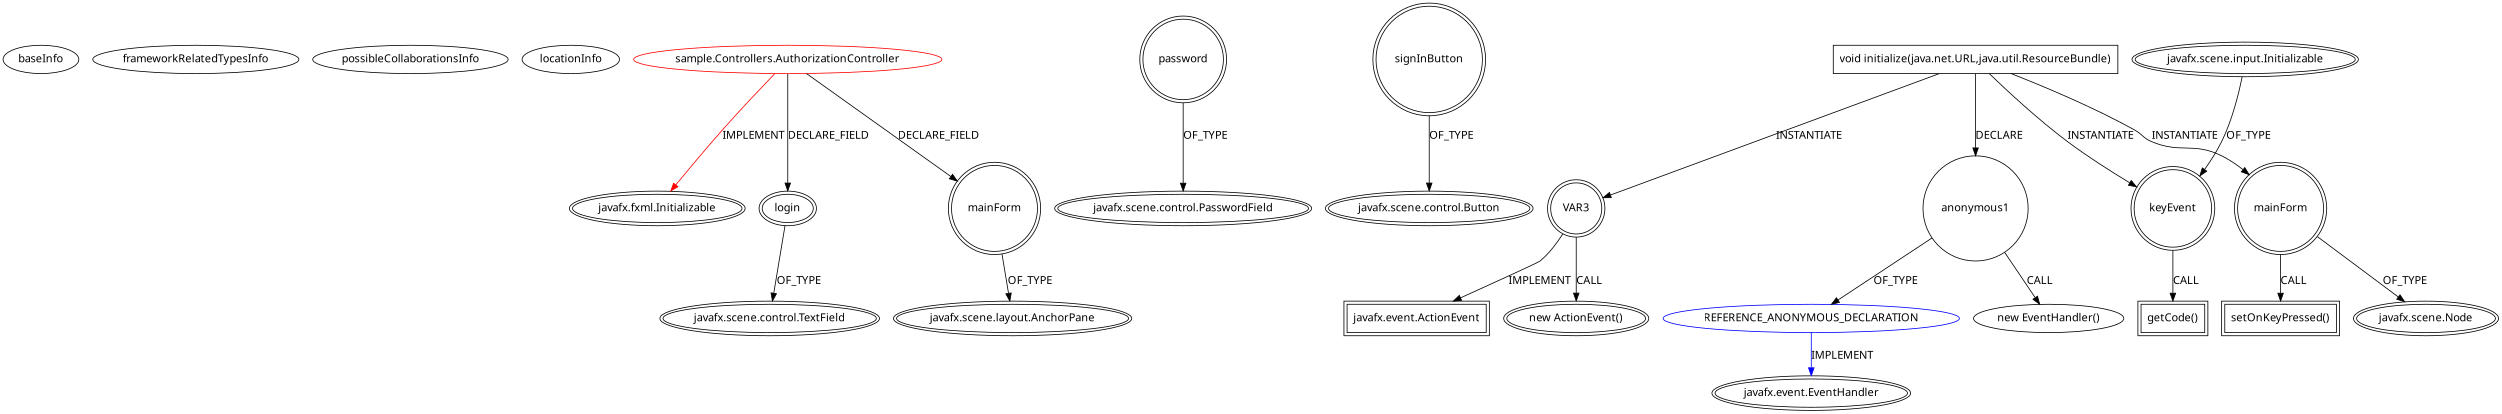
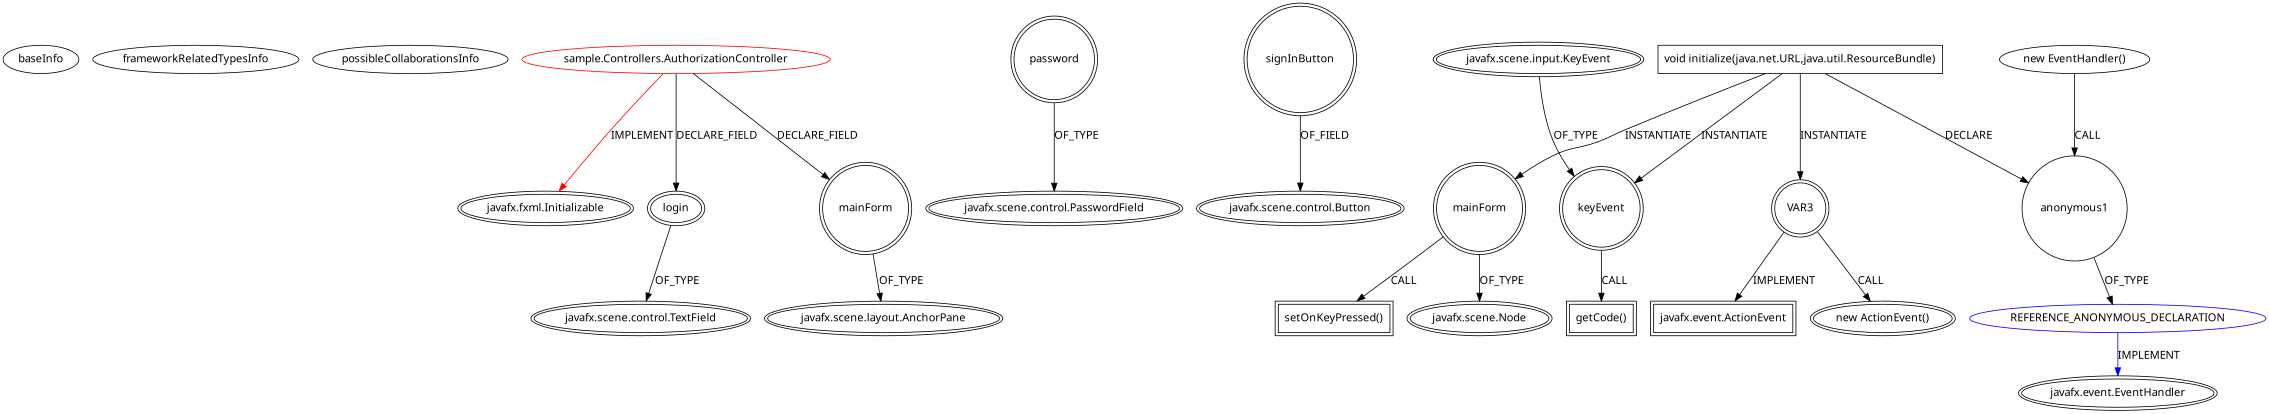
node "locationInfo": removed
node "javafx.scene.input.Initializable": label "javafx.scene.input.Initializable" -> "javafx.scene.input.KeyEvent"
edge "signInButton" -> "javafx.scene.control.Button": label "OF_TYPE" -> "OF_FIELD"
edge "anonymous1" -> "new EventHandler()": reversed
